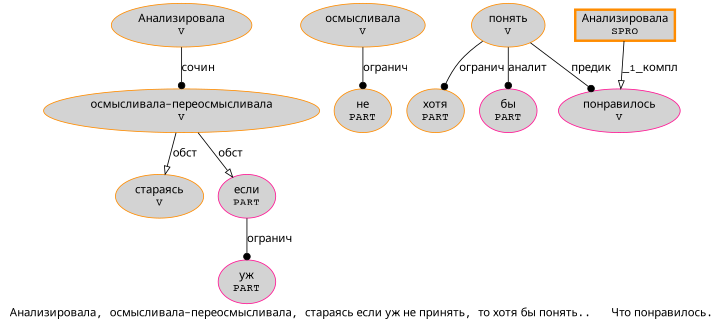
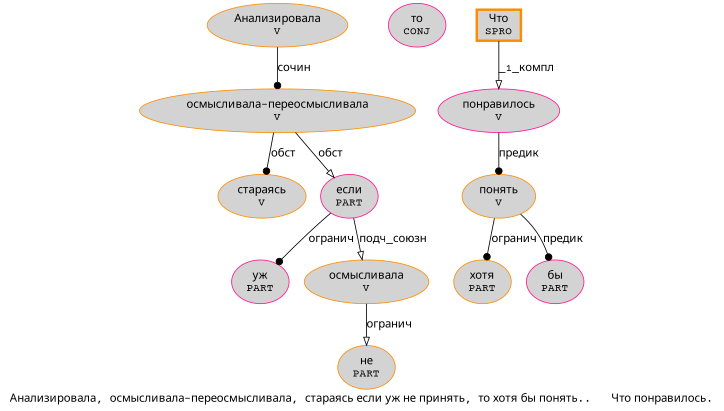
node "то CONJ": added
node "Анализировала SPRO": label "Анализировала SPRO" -> "Что SPRO"
edge "осмысливала V" -> "не PART": arrowhead dot -> onormal
edge "понять V" -> "понравилось V": reversed
edge "понять V" -> "бы PART": label "аналит" -> "предик"
edge "осмысливала-переосмысливала V" -> "стараясь V": arrowhead onormal -> dot
edge "если PART" -> "осмысливала V": added, label "подч_союзн"
